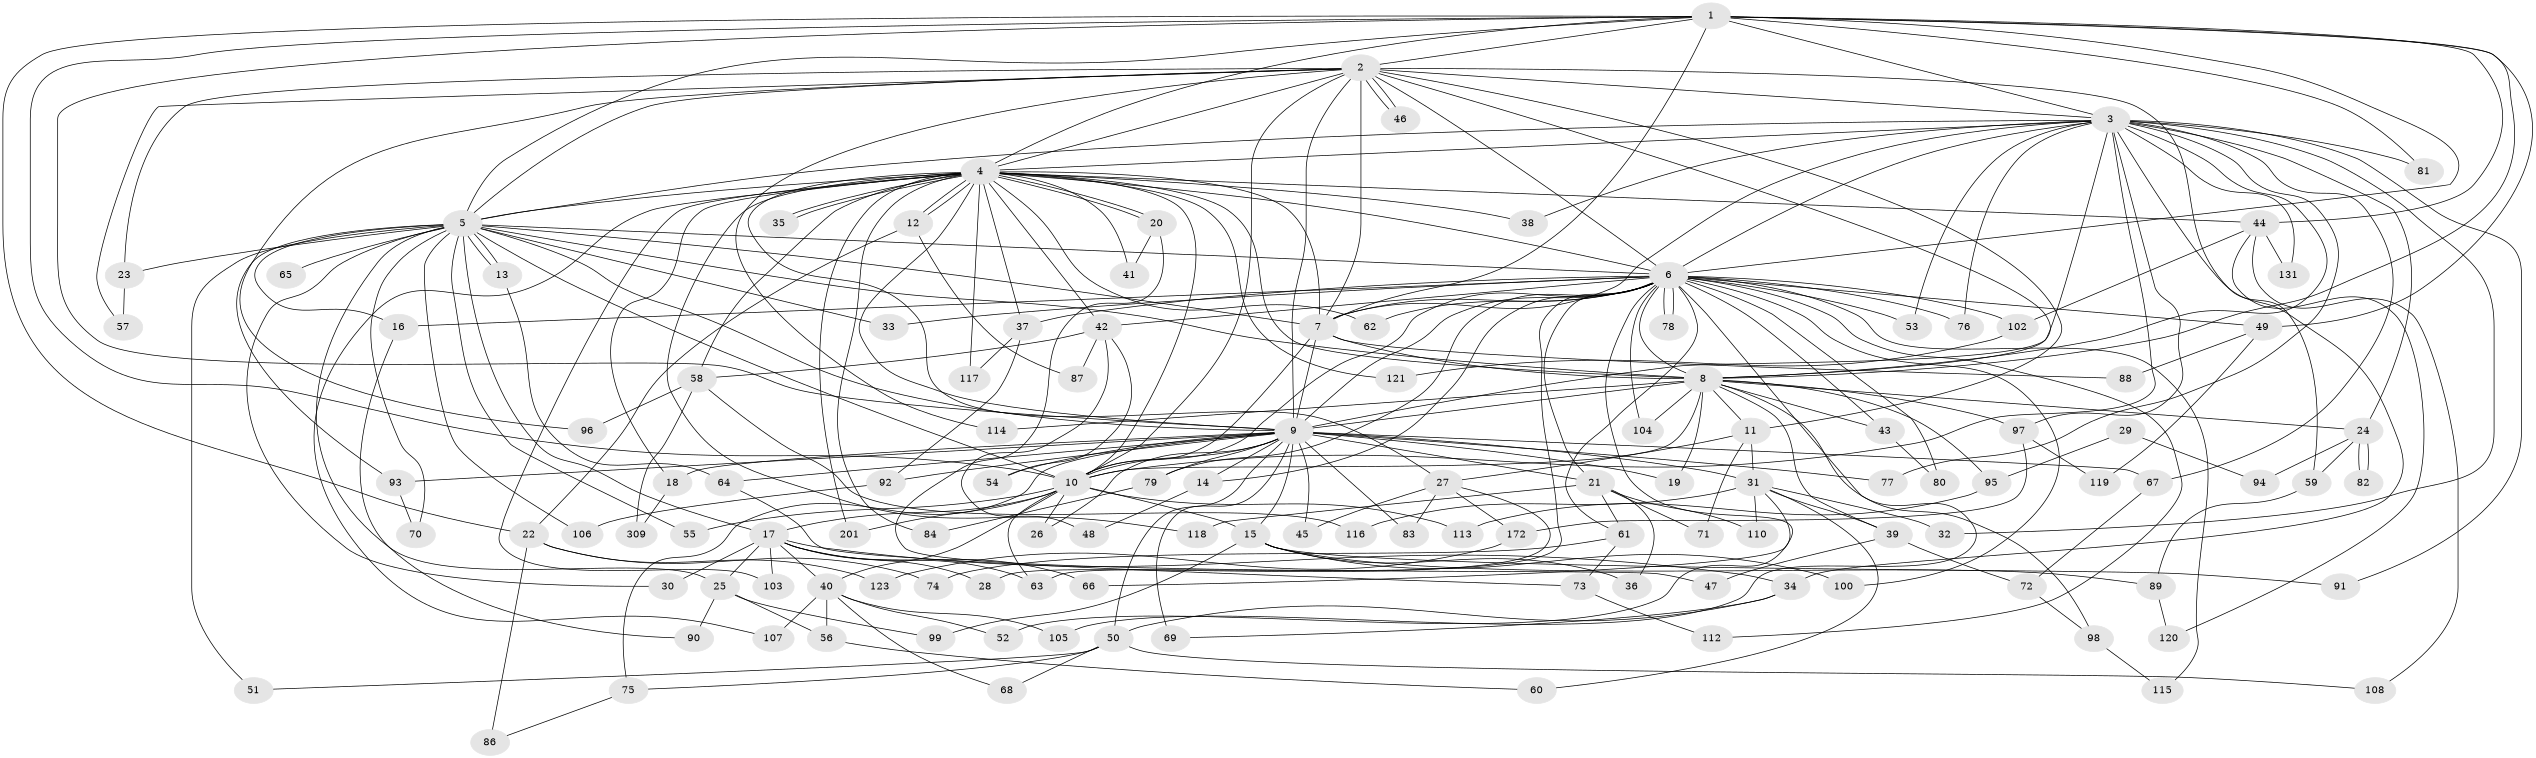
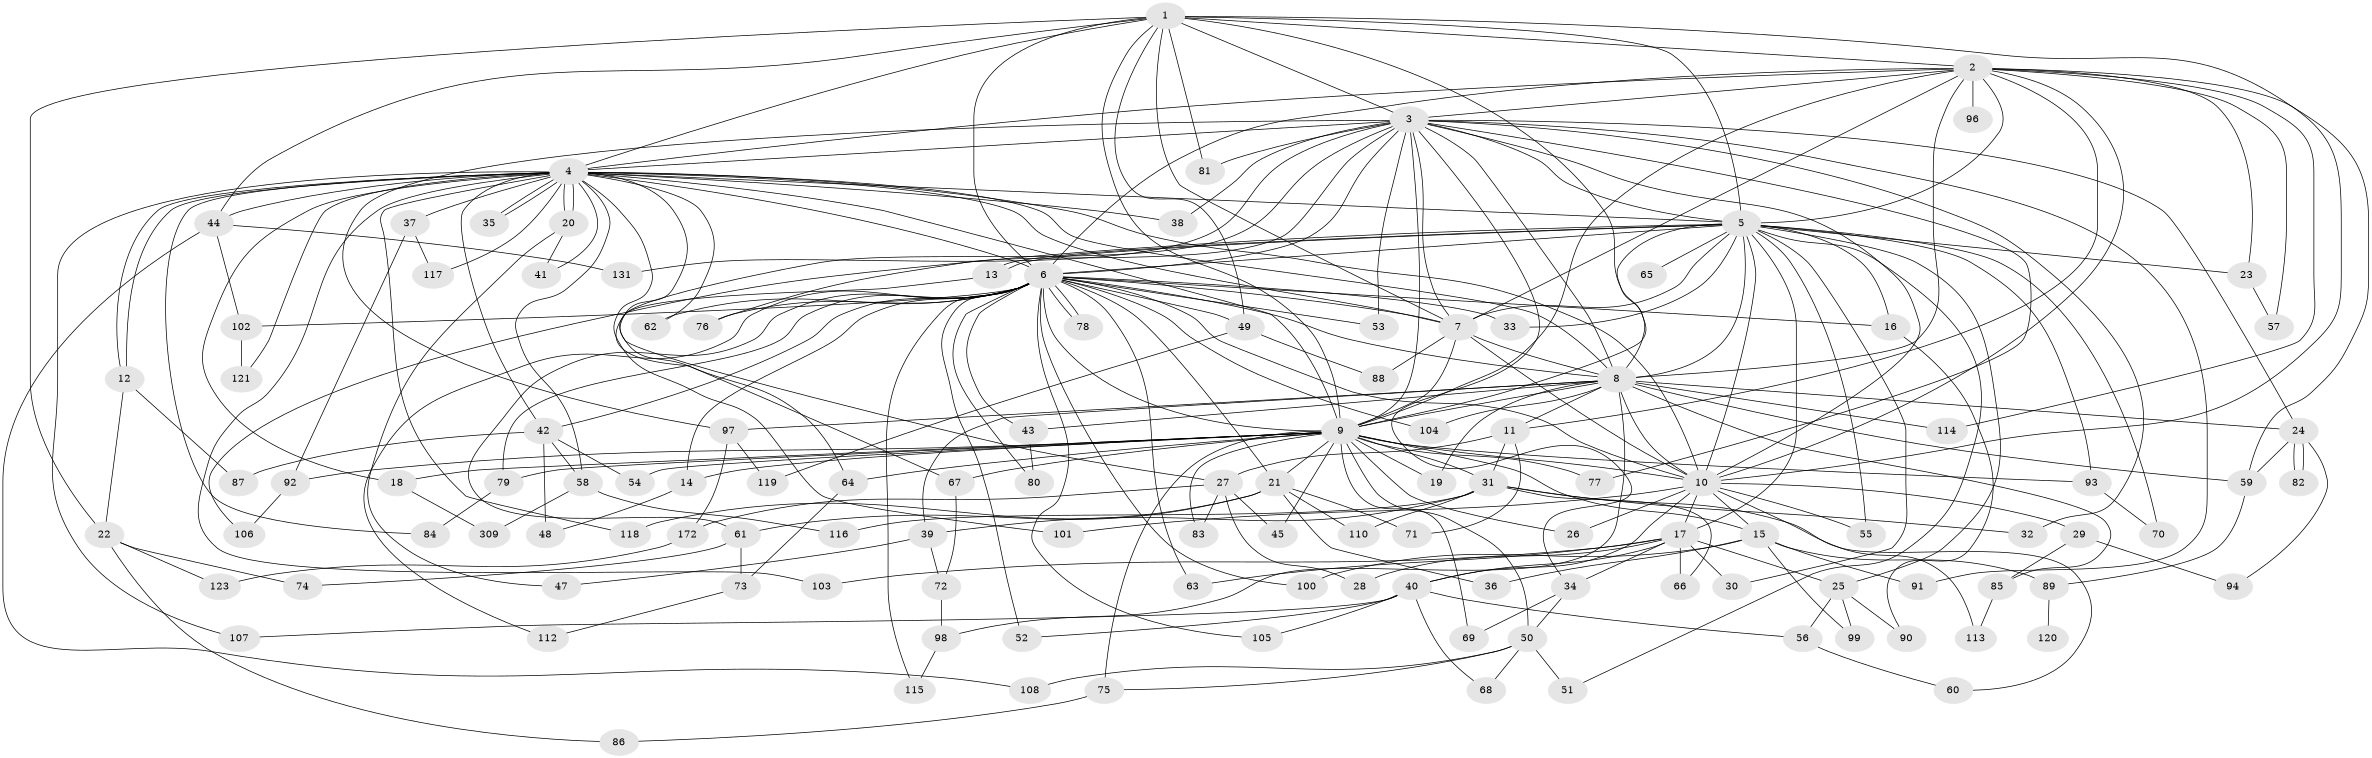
node "46": removed
edge "6" -- "37": removed
edge "58" -- "96": removed
edge "44" -- "120": removed
edge "8" -- "59": added
node "95": label "95" -> "85"
edge "10" -- "63": now "10" -- "29"
node "201": label "201" -> "101"
